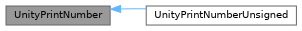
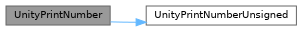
edge "UnityPrintNumberUnsigned" -> "UnityPrintNumber": reversed
